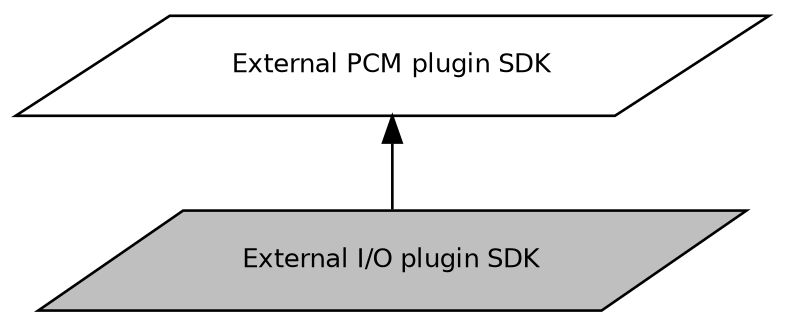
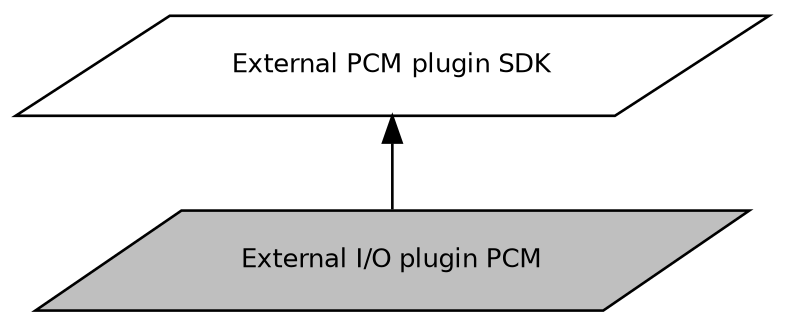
node "External I/O plugin SDK": label "External I/O plugin SDK" -> "External I/O plugin PCM"
